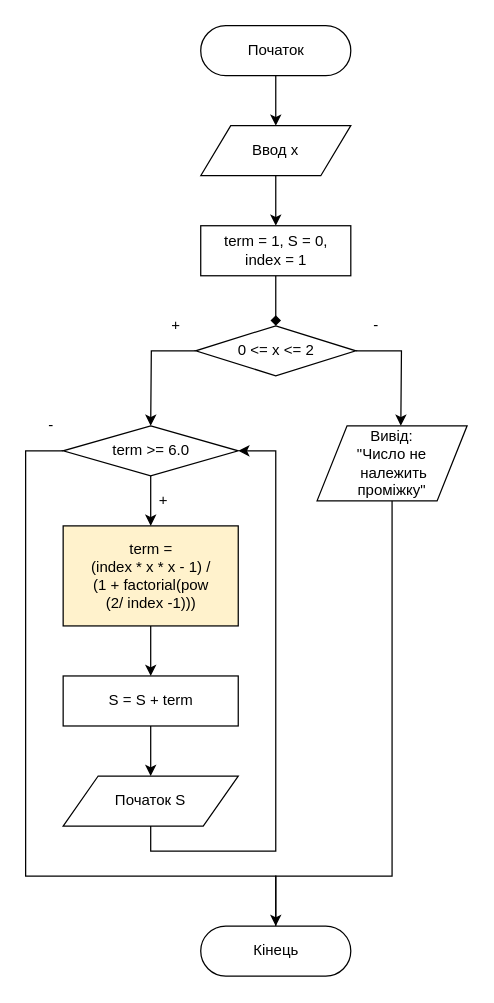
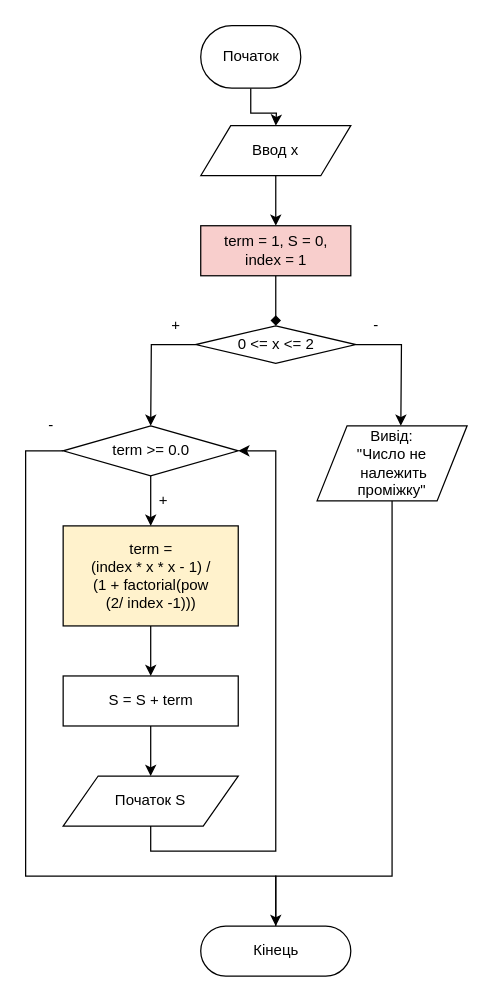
node "Початок": size 150x50 -> 100x63
node "term = 1, S = 0, index = 1": fillcolor #ffffff -> #f8cecc
node "0 <= x <= 2": size 160x50 -> 160x38
node "term >= 6.0": label "term >= 6.0" -> "term >= 0.0"
